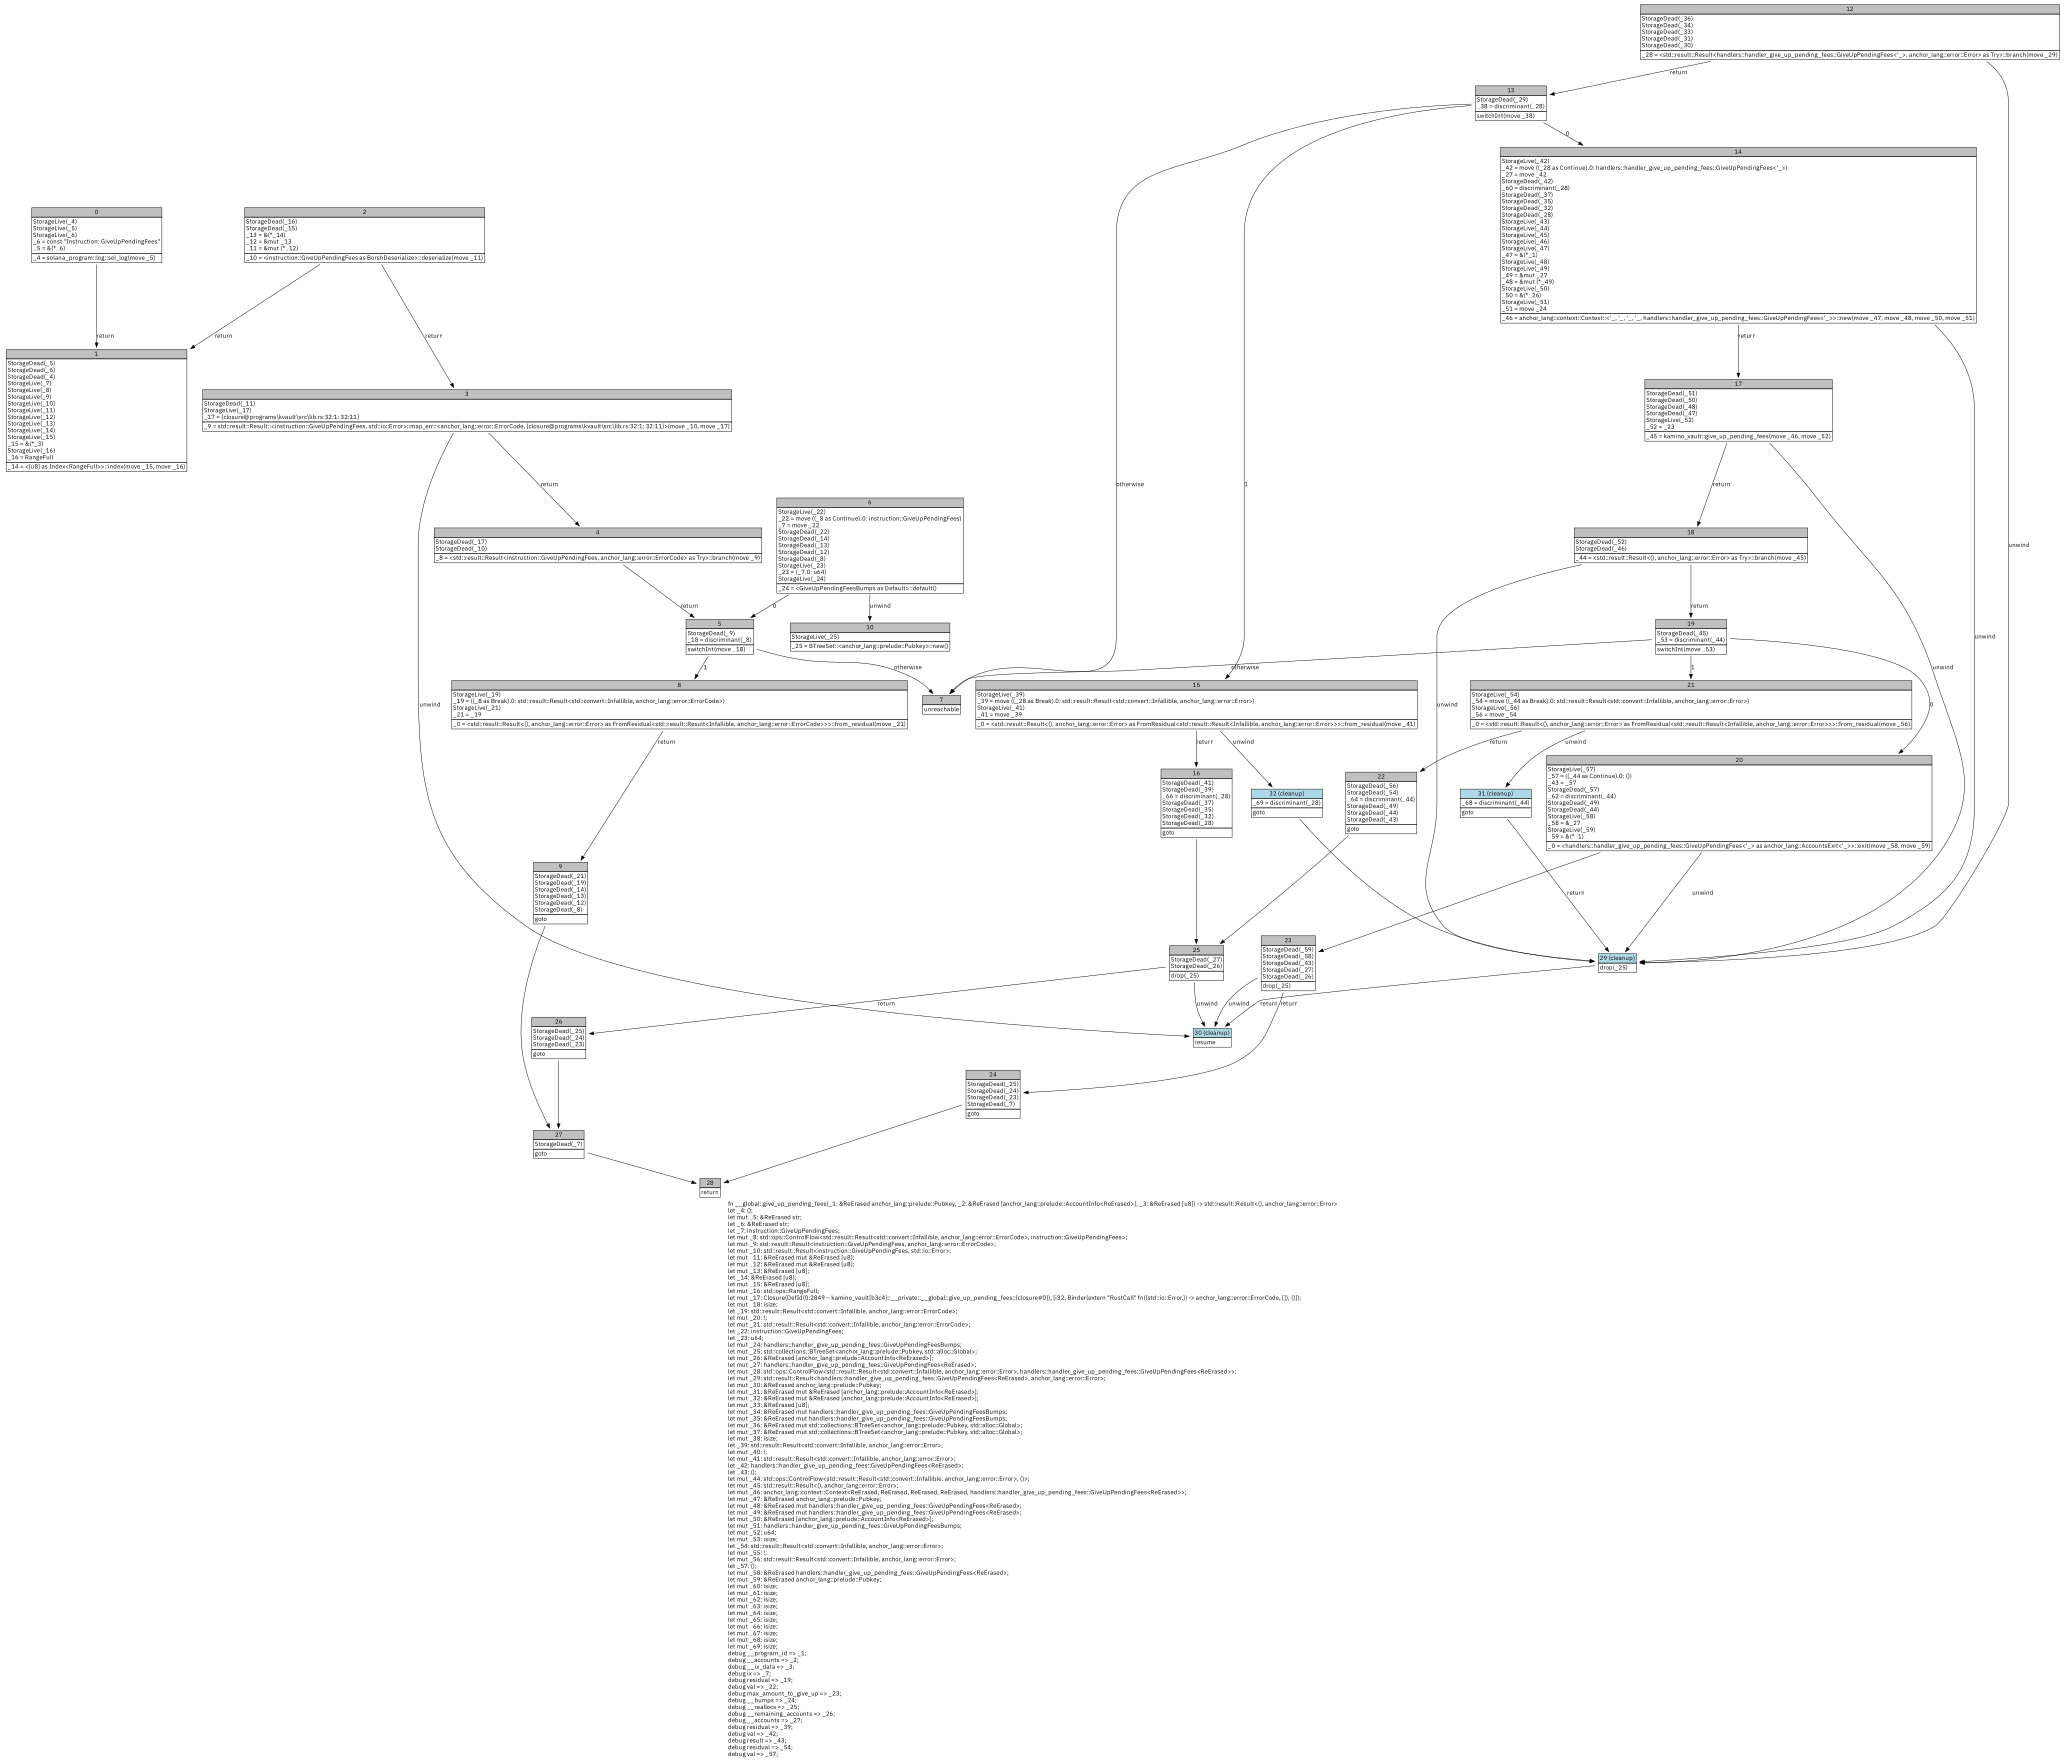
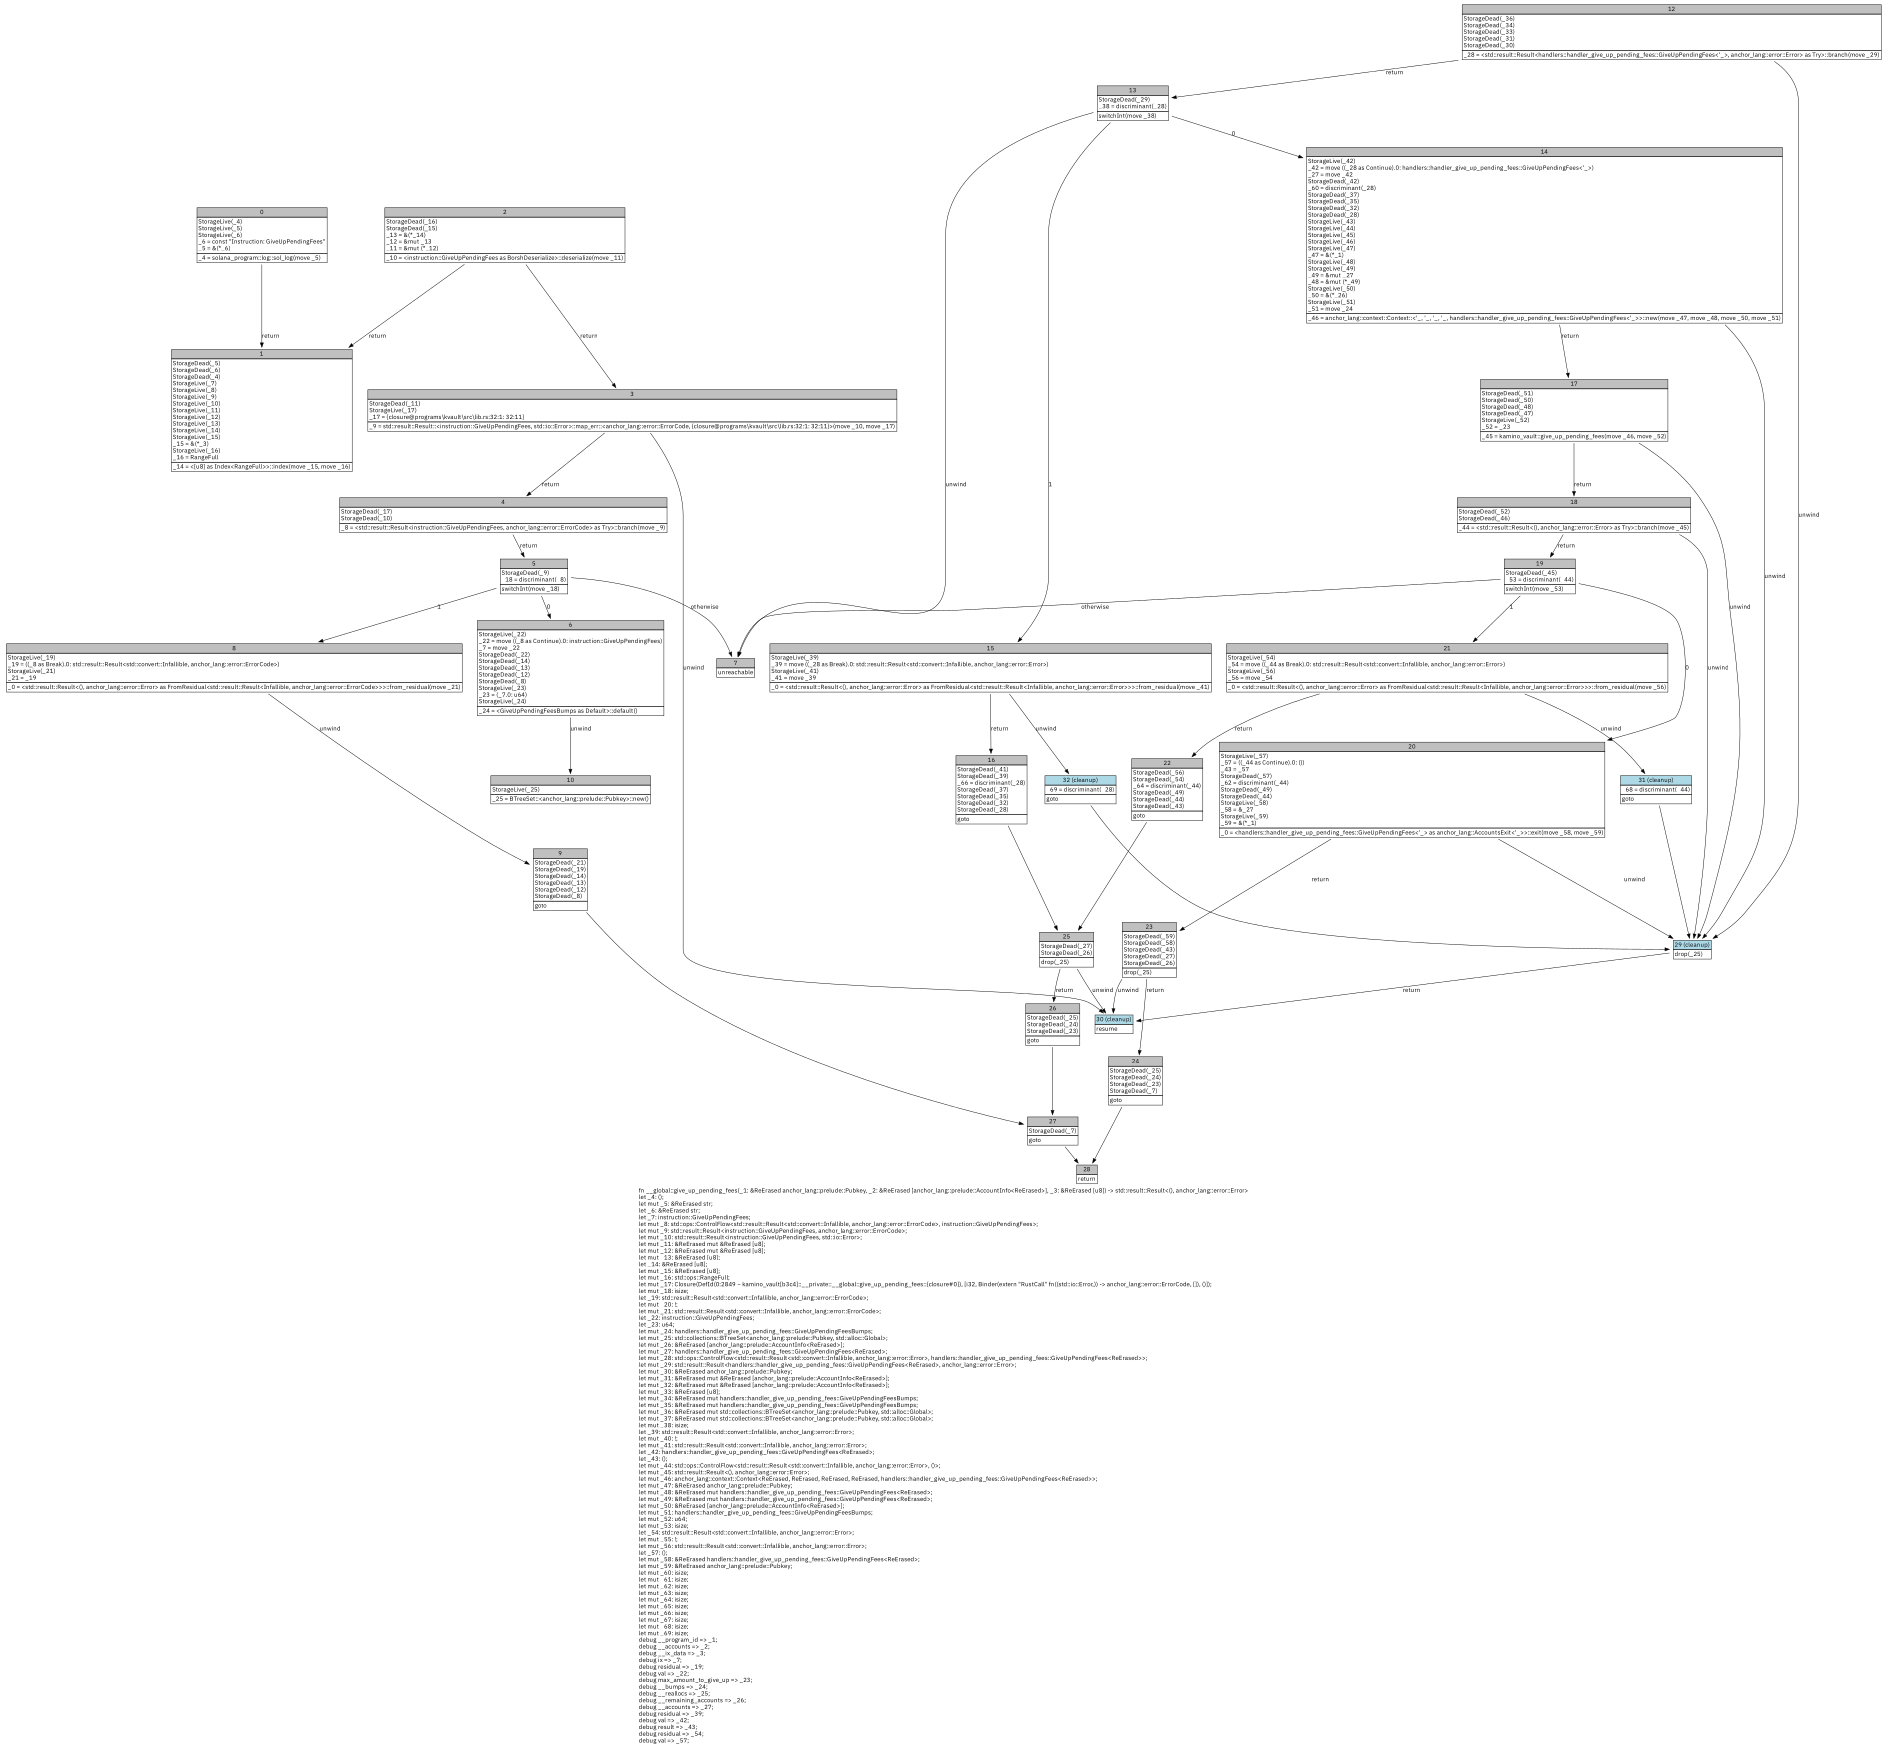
edge "13" -> "7": label "otherwise" -> "unwind"
edge "6" -> "5": reversed
edge "8" -> "9": label "return" -> "unwind"
